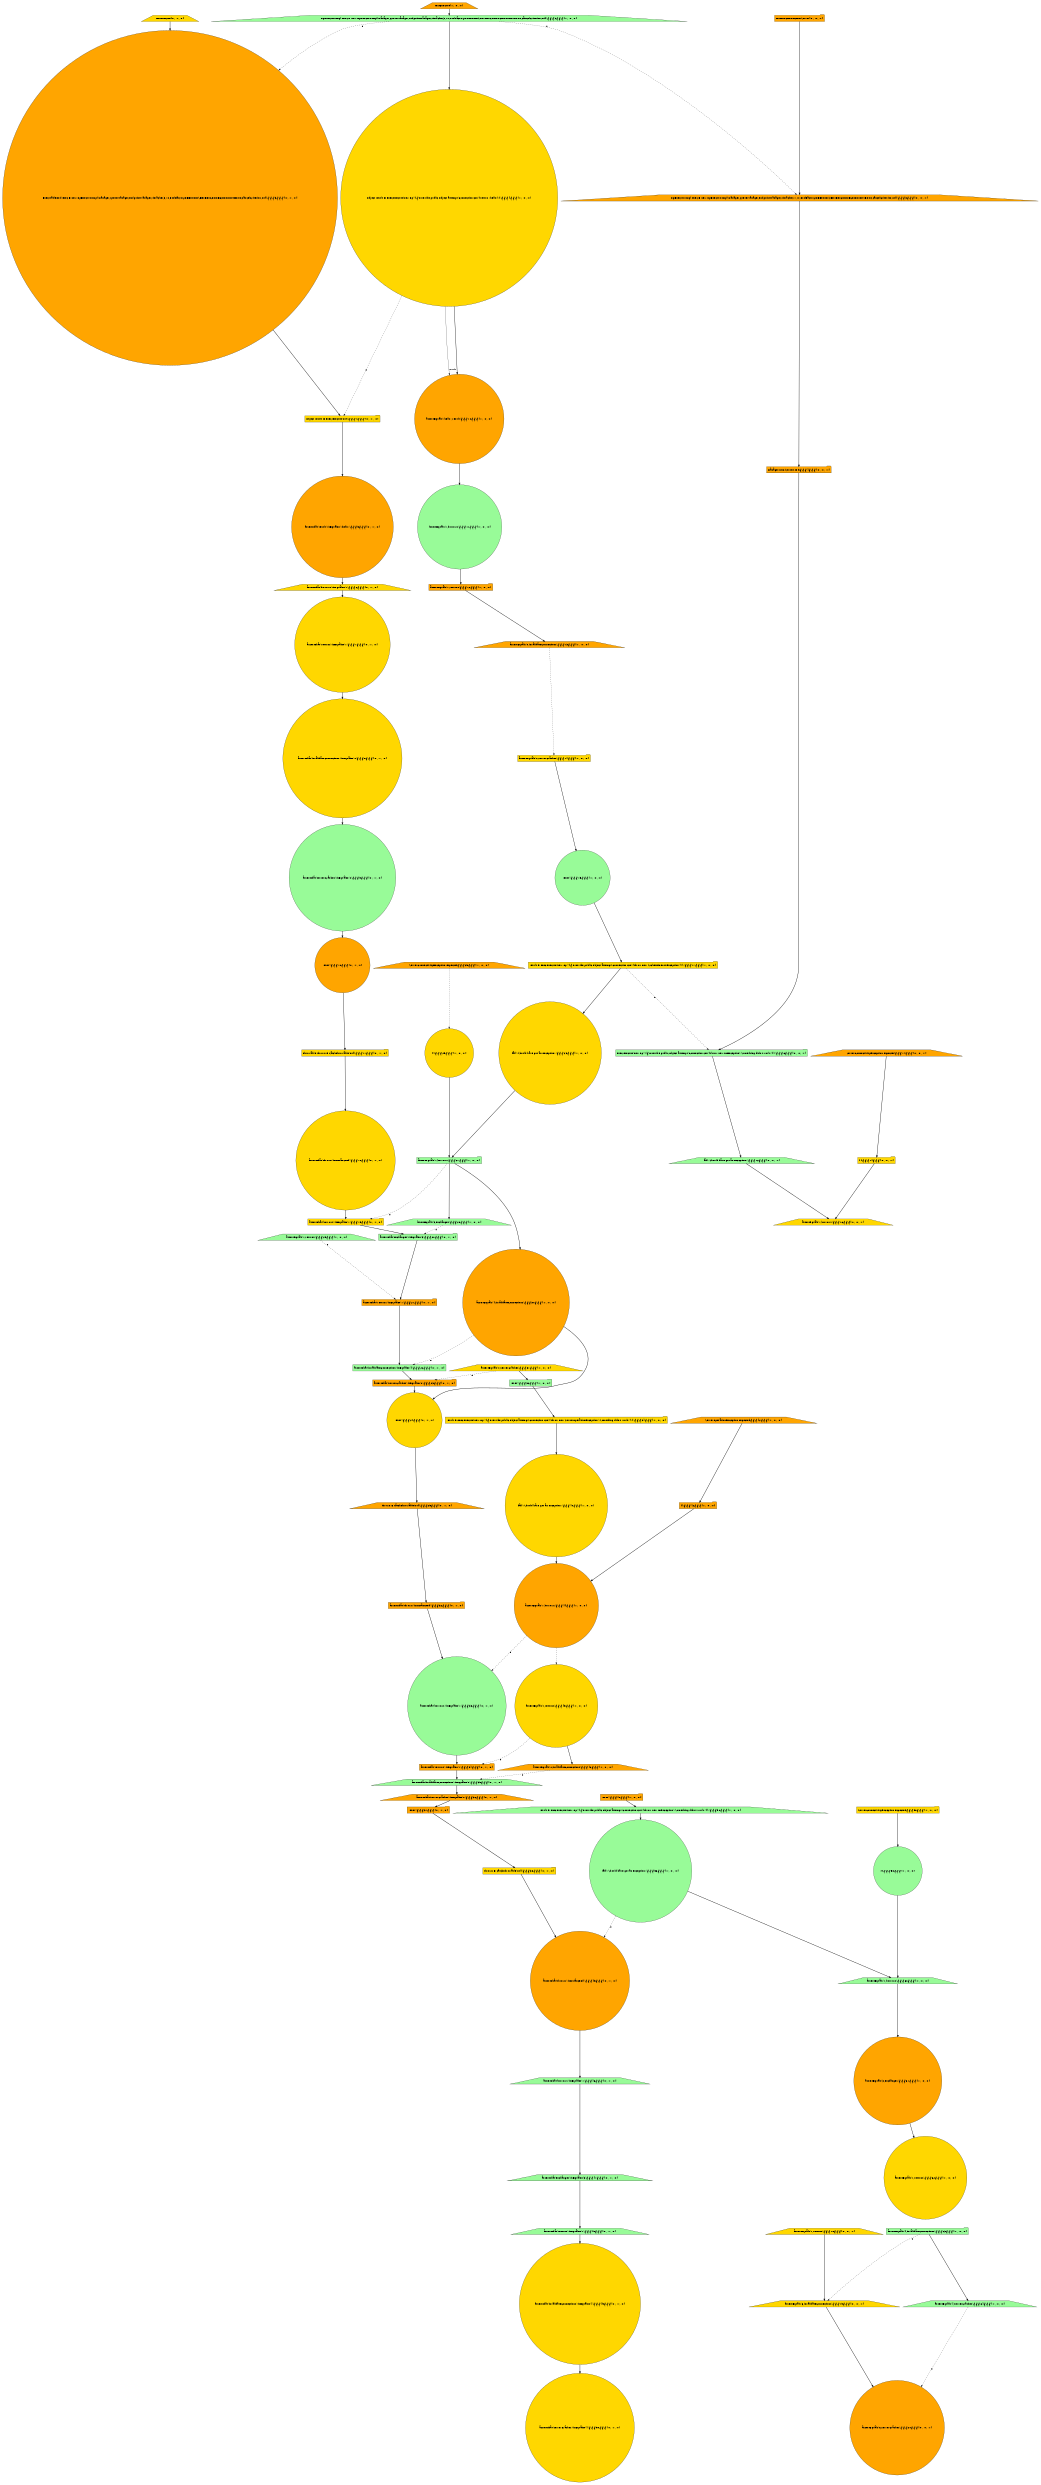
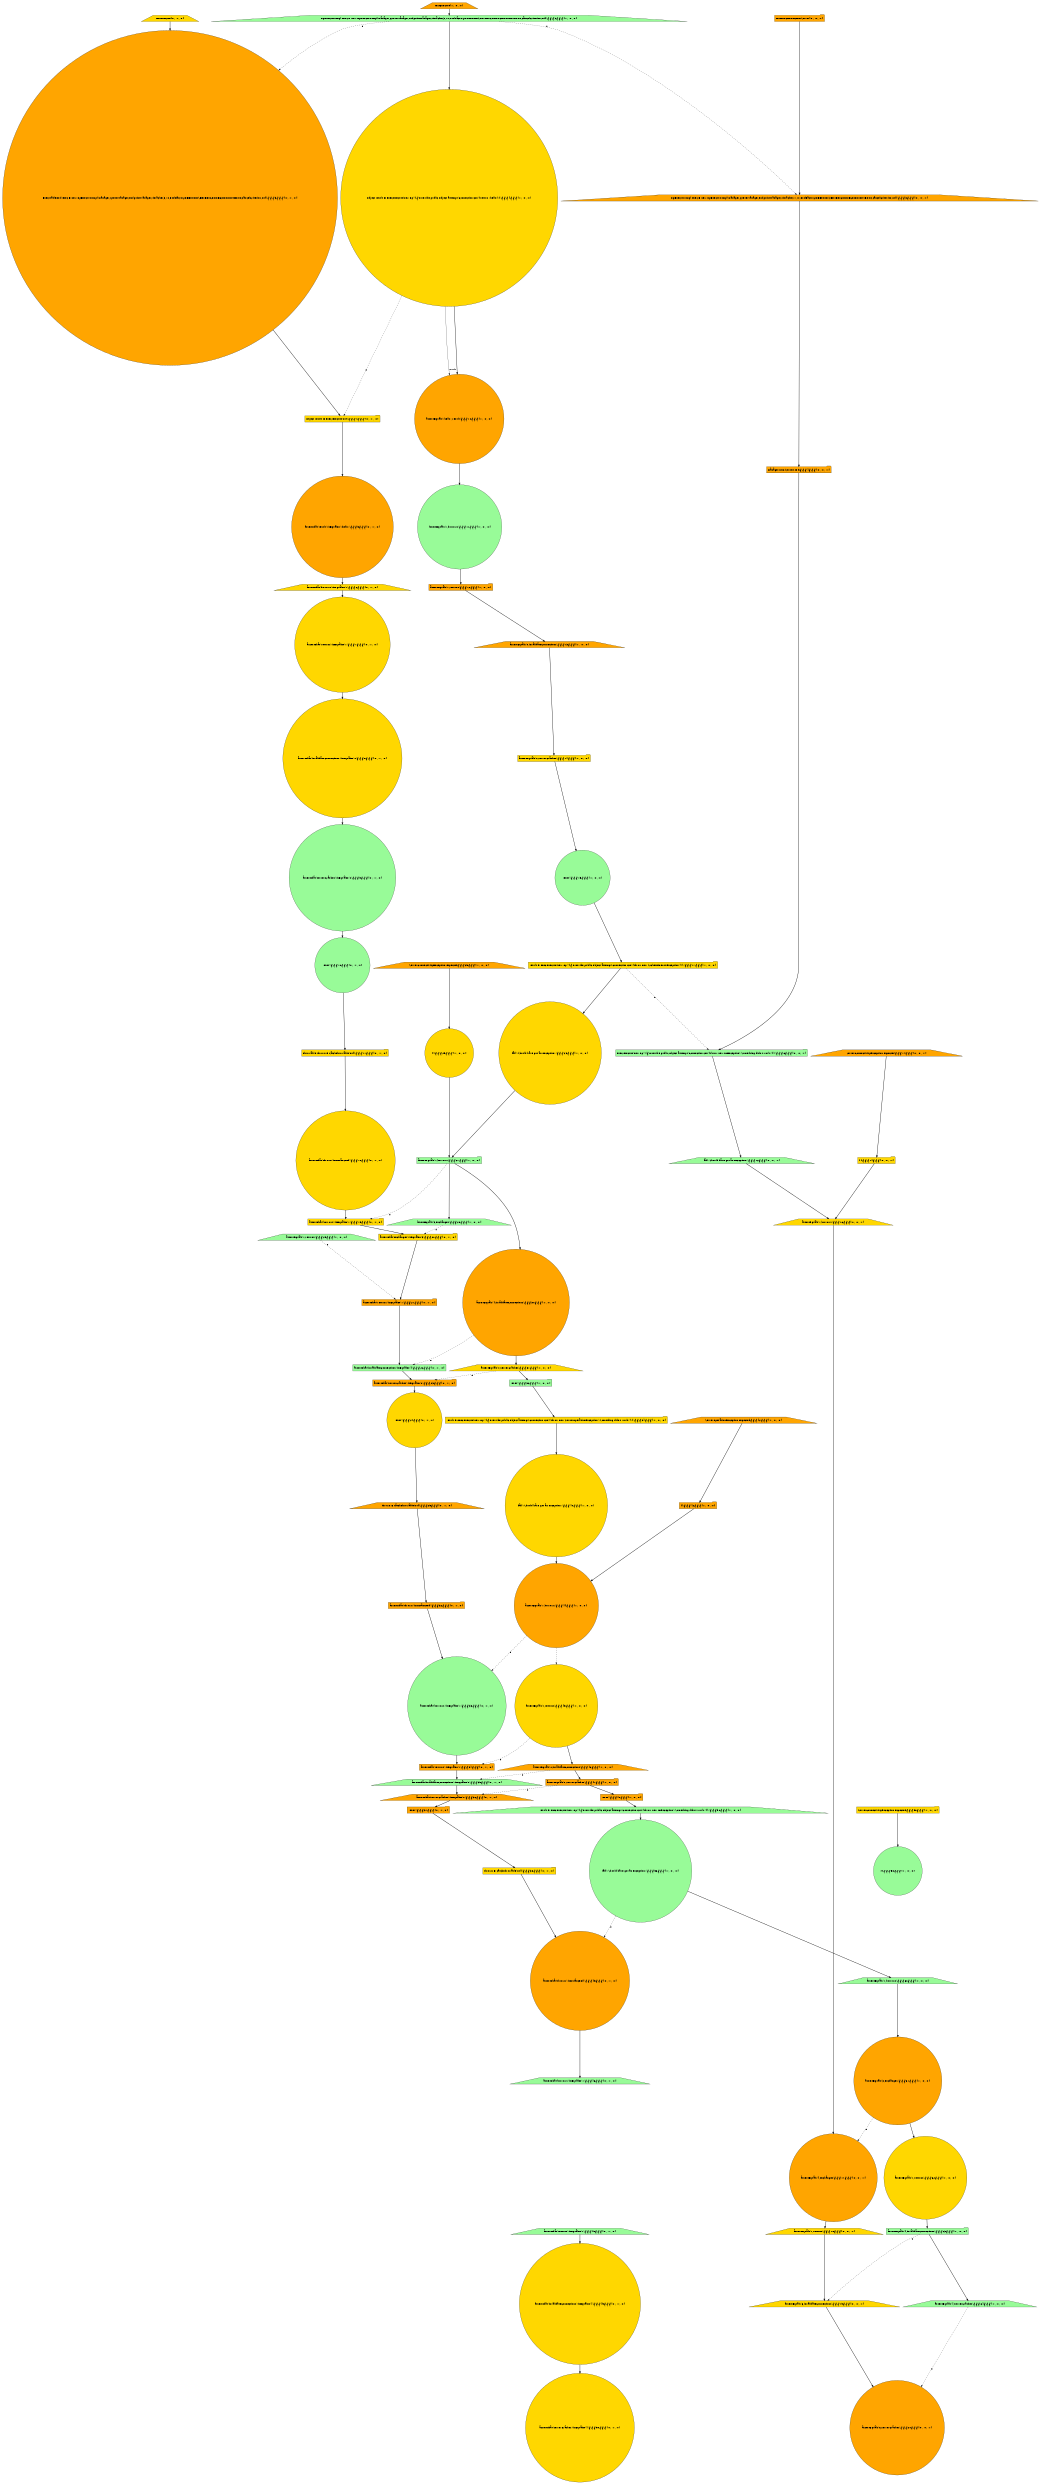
edge "assertEquals(0,invalidateConnections)@@@13@@@['1', '0', '0']" -> "assertEquals(0,serverCrashes)@@@14@@@['1', '0', '0']": style dashed -> bold
node "reset()@@@10@@@['0', '1', '0']": fillcolor orange -> palegreen
edge "ServerConnectivityException expected@@@25@@@['1', '0', '0']" -> "{}@@@25@@@['1', '0', '0']": style dashed -> bold
node "assertThat(exchanges).isEqualTo(3)@@@20@@@['0', '1', '0']": fillcolor palegreen -> gold
edge "assertEquals(4,invalidateConnections)@@@30@@@['1', '0', '0']" -> "reset()@@@24@@@['0', '1', '0']": now "assertEquals(4,invalidateConnections)@@@30@@@['1', '0', '0']" -> "assertEquals(0,serverCrashes)@@@31@@@['1', '0', '0']"
node "assertEquals(0,serverCrashes)@@@47@@@['1', '0', '0']": added
edge "{}@@@58@@@['1', '0', '0']" -> "assertEquals(1,borrows)@@@60@@@['1', '0', '0']": removed
node "assertThat(exchanges).isEqualTo(3)@@@47@@@['0', '1', '0']": removed
node "assertEquals(4,exchanges)@@@17@@@['0', '0', '1']": added
edge "assertEquals(1,returns)@@@62@@@['1', '0', '0']" -> "assertEquals(4,invalidateConnections)@@@63@@@['1', '0', '0']": added
